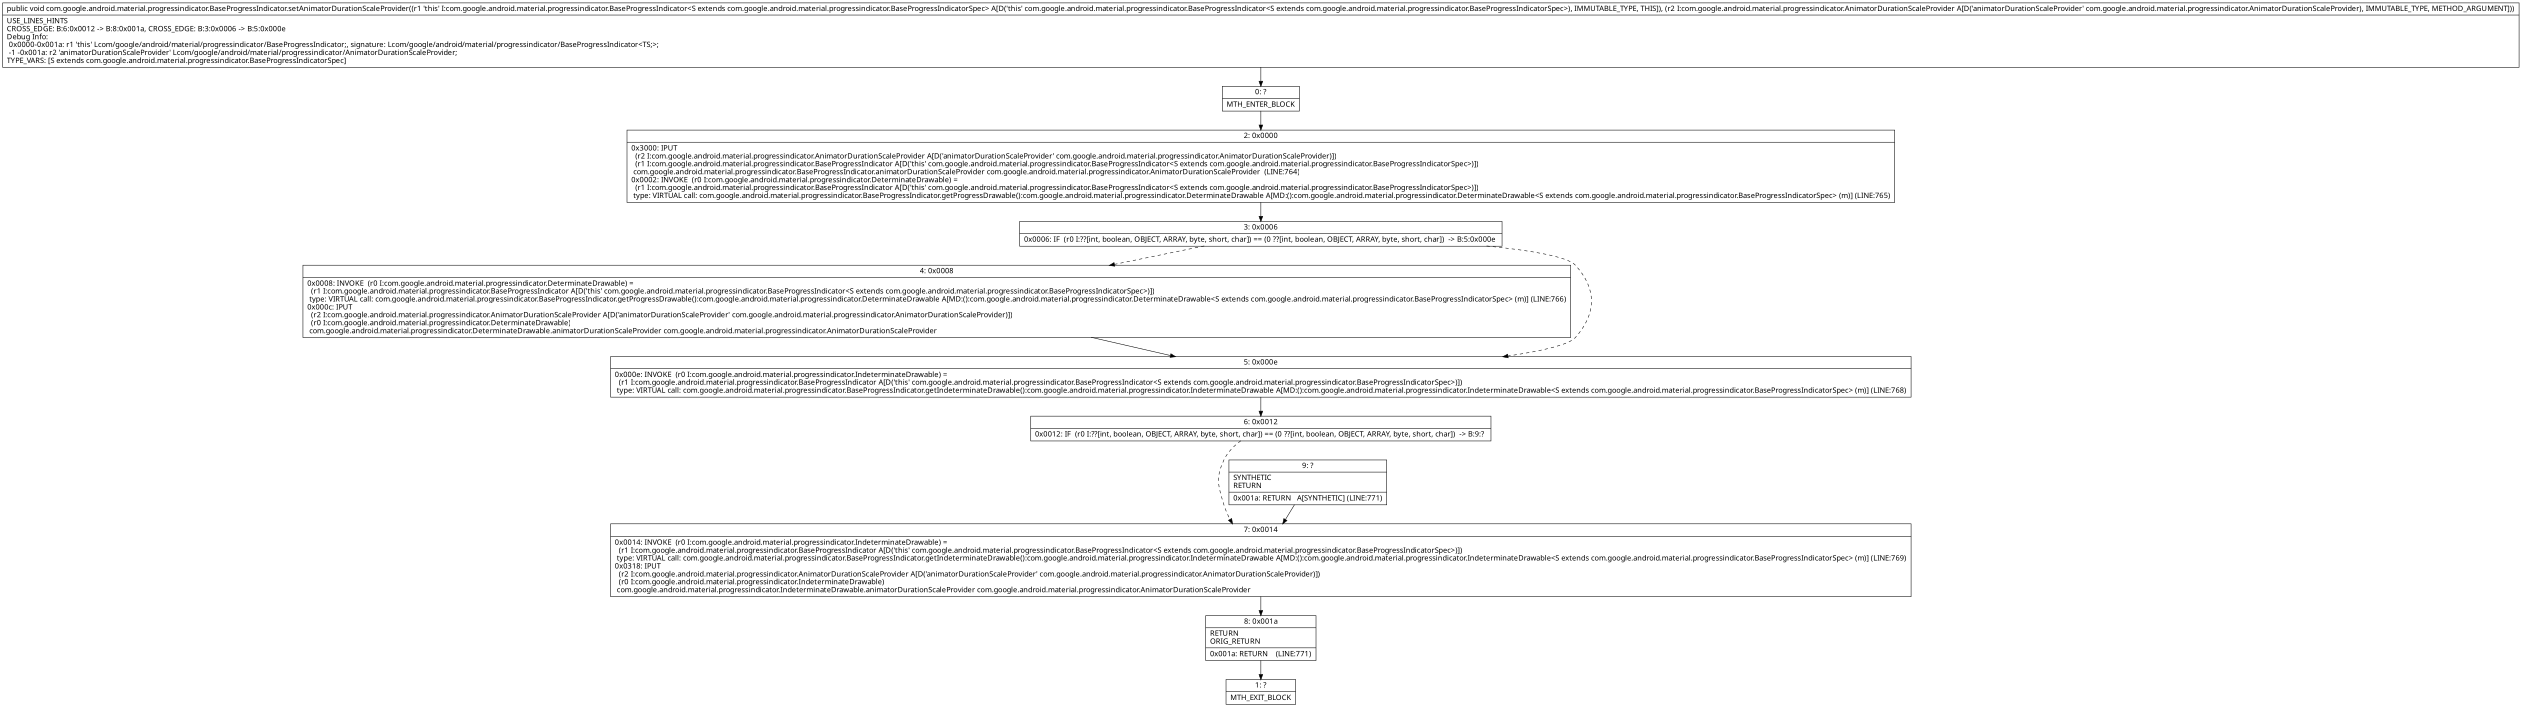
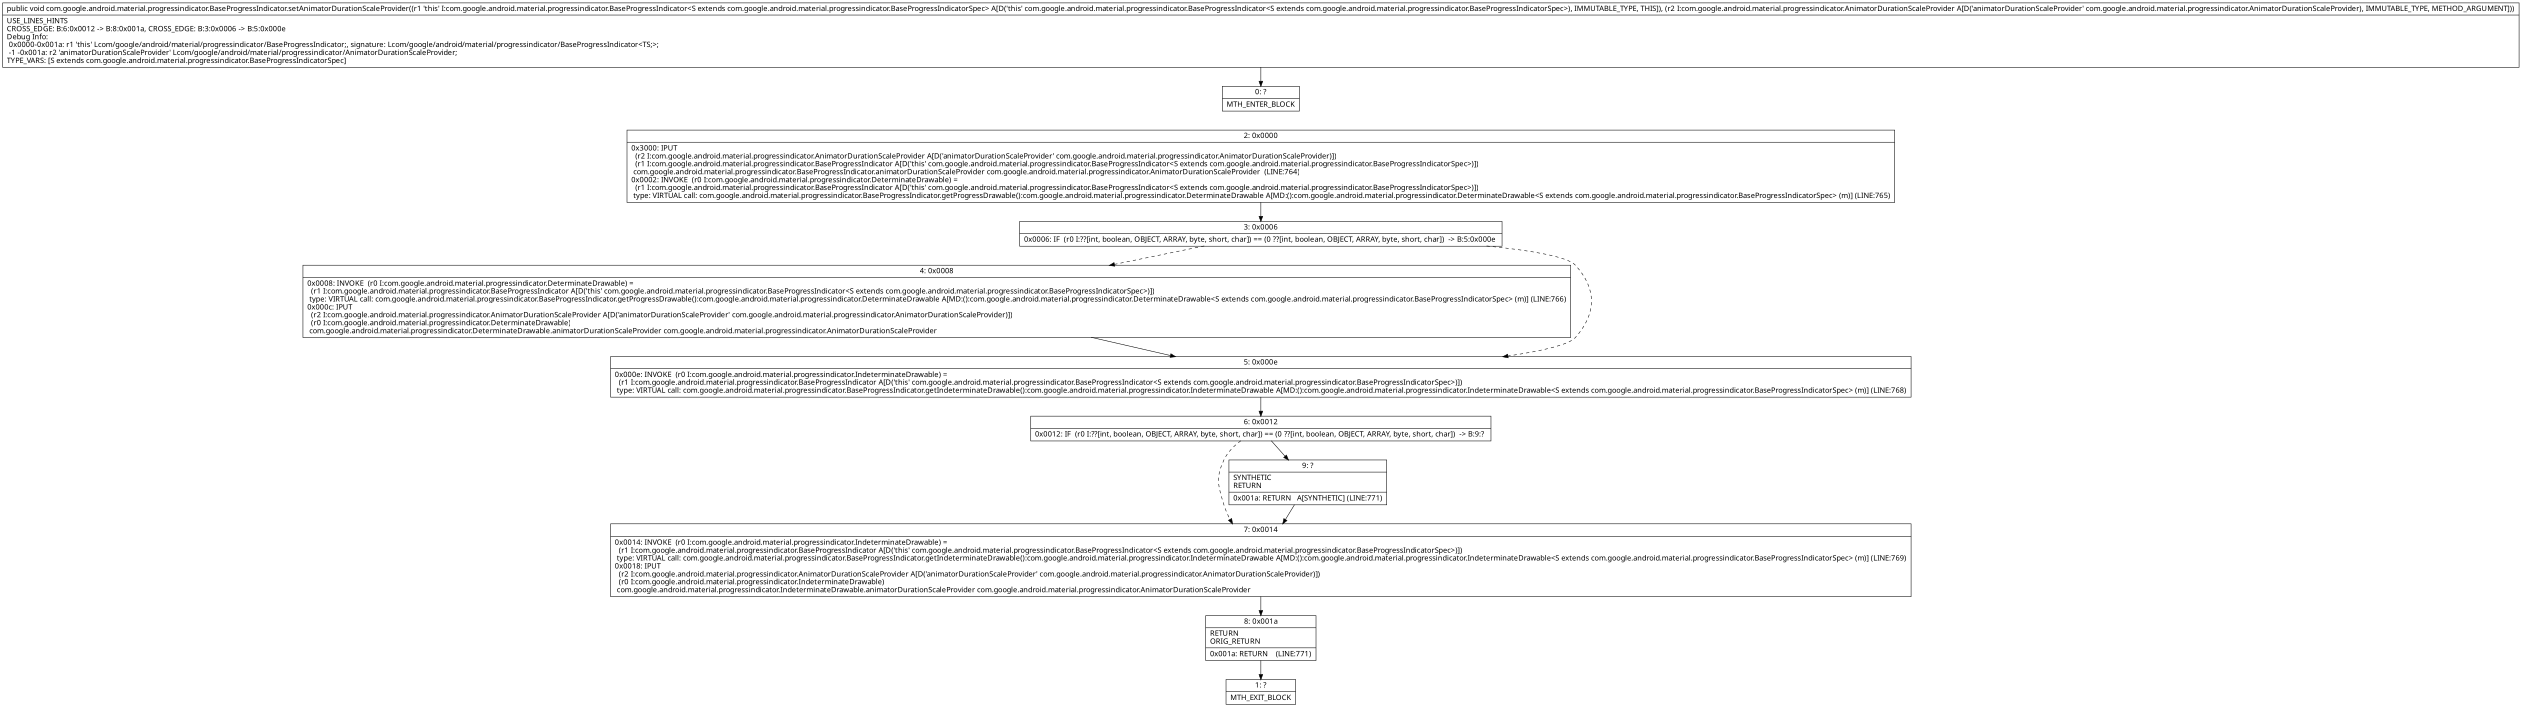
edge "0: ?" -> "2: 0x0000": removed
edge "6: 0x0012" -> "9: ?": added
node "7: 0x0014": text "0x0318: IPUT" -> "0x0018: IPUT"
